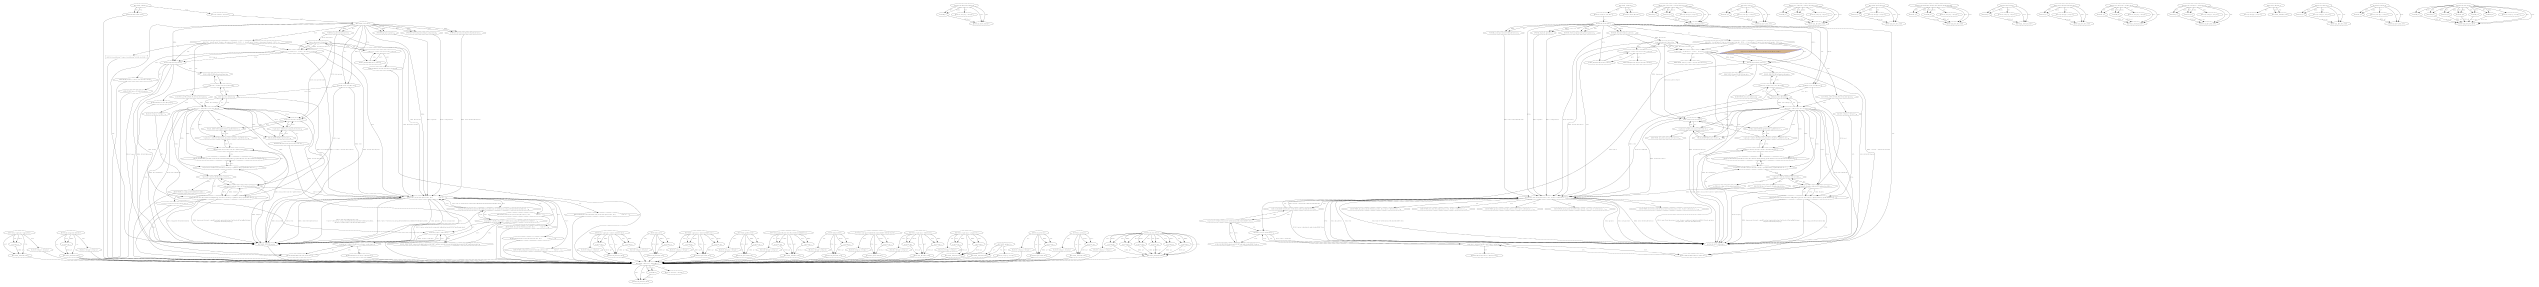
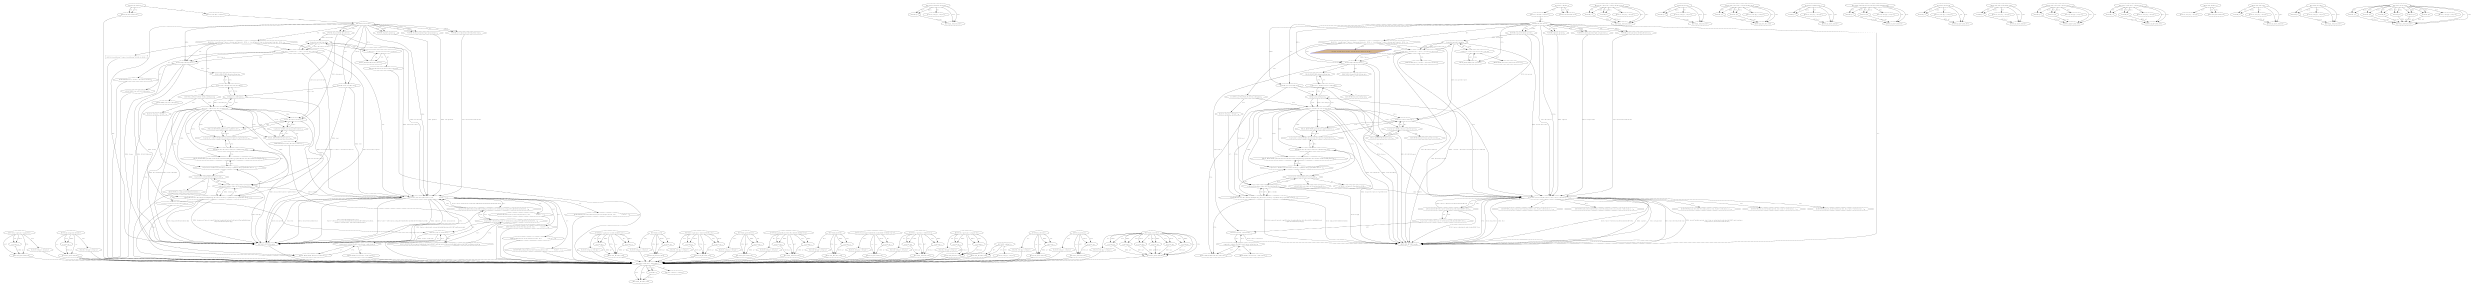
node "(FIELD_IDENTIFIER,selectionInDOMTree,selectionInDOMTree)": removed
